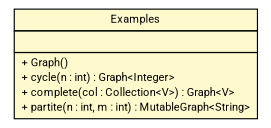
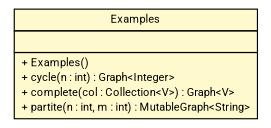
node "Examples": text "+ Graph()" -> "+ Examples()"
